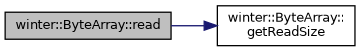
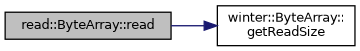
node "winter::ByteArray::read": label "winter::ByteArray::read" -> "read::ByteArray::read"
